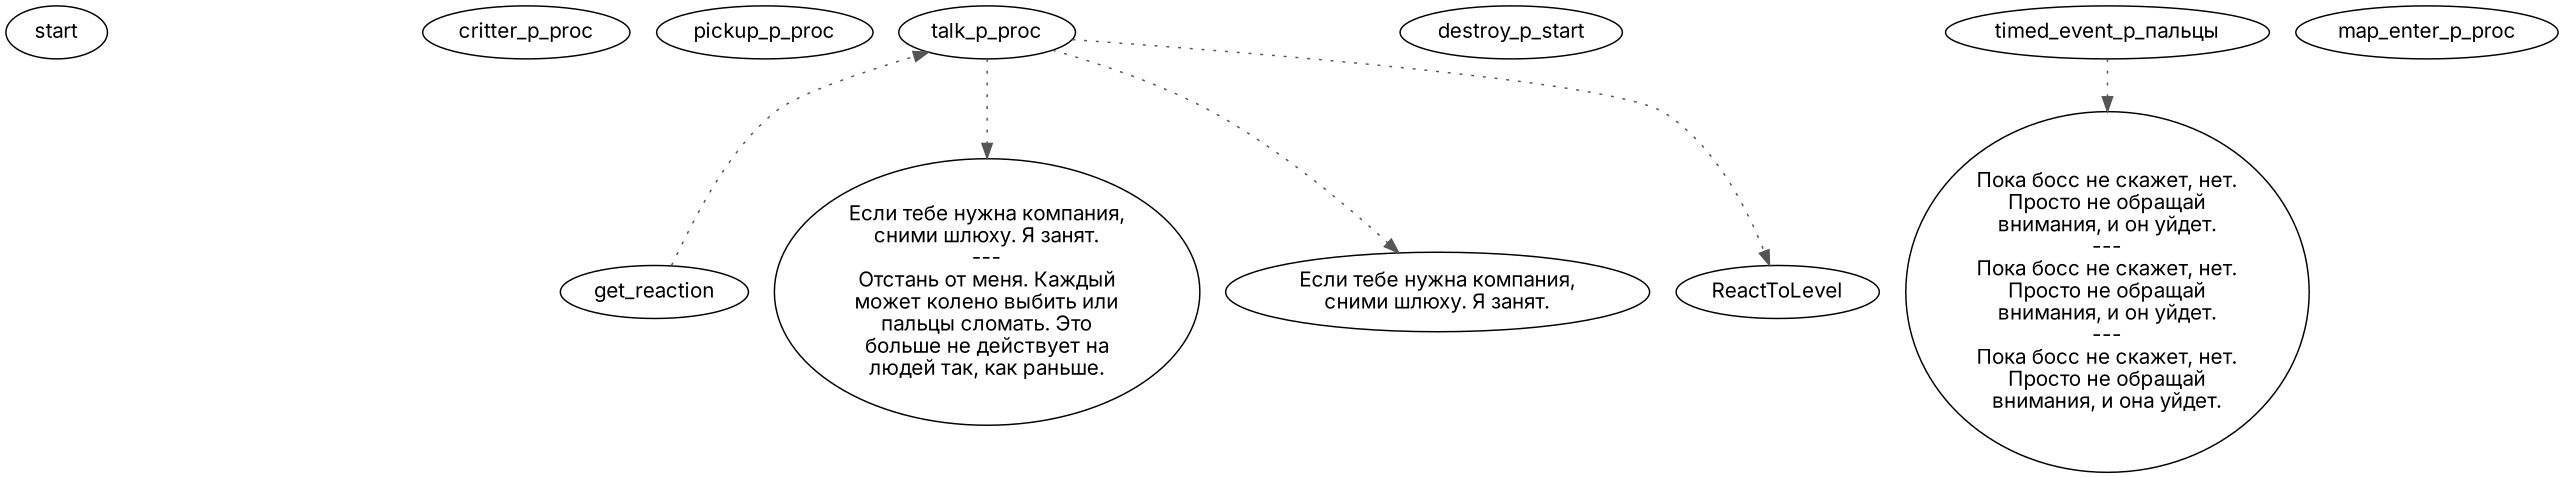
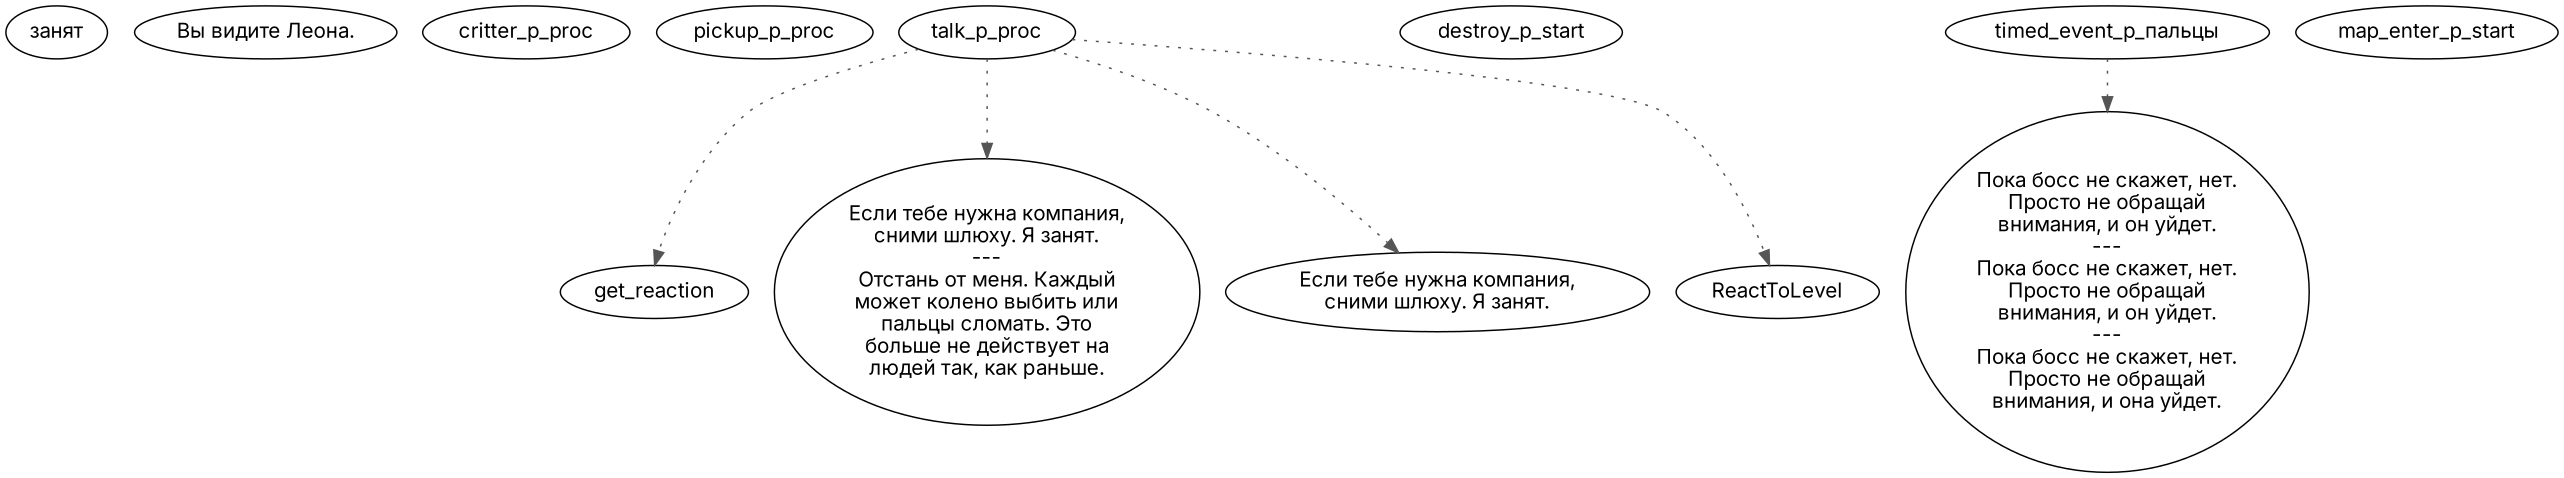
node "start": label "start" -> "занят"
node "Вы видите Леона.": added
node "map_enter_p_proc": label "map_enter_p_proc" -> "map_enter_p_start"
edge "get_reaction" -> "talk_p_proc": reversed
